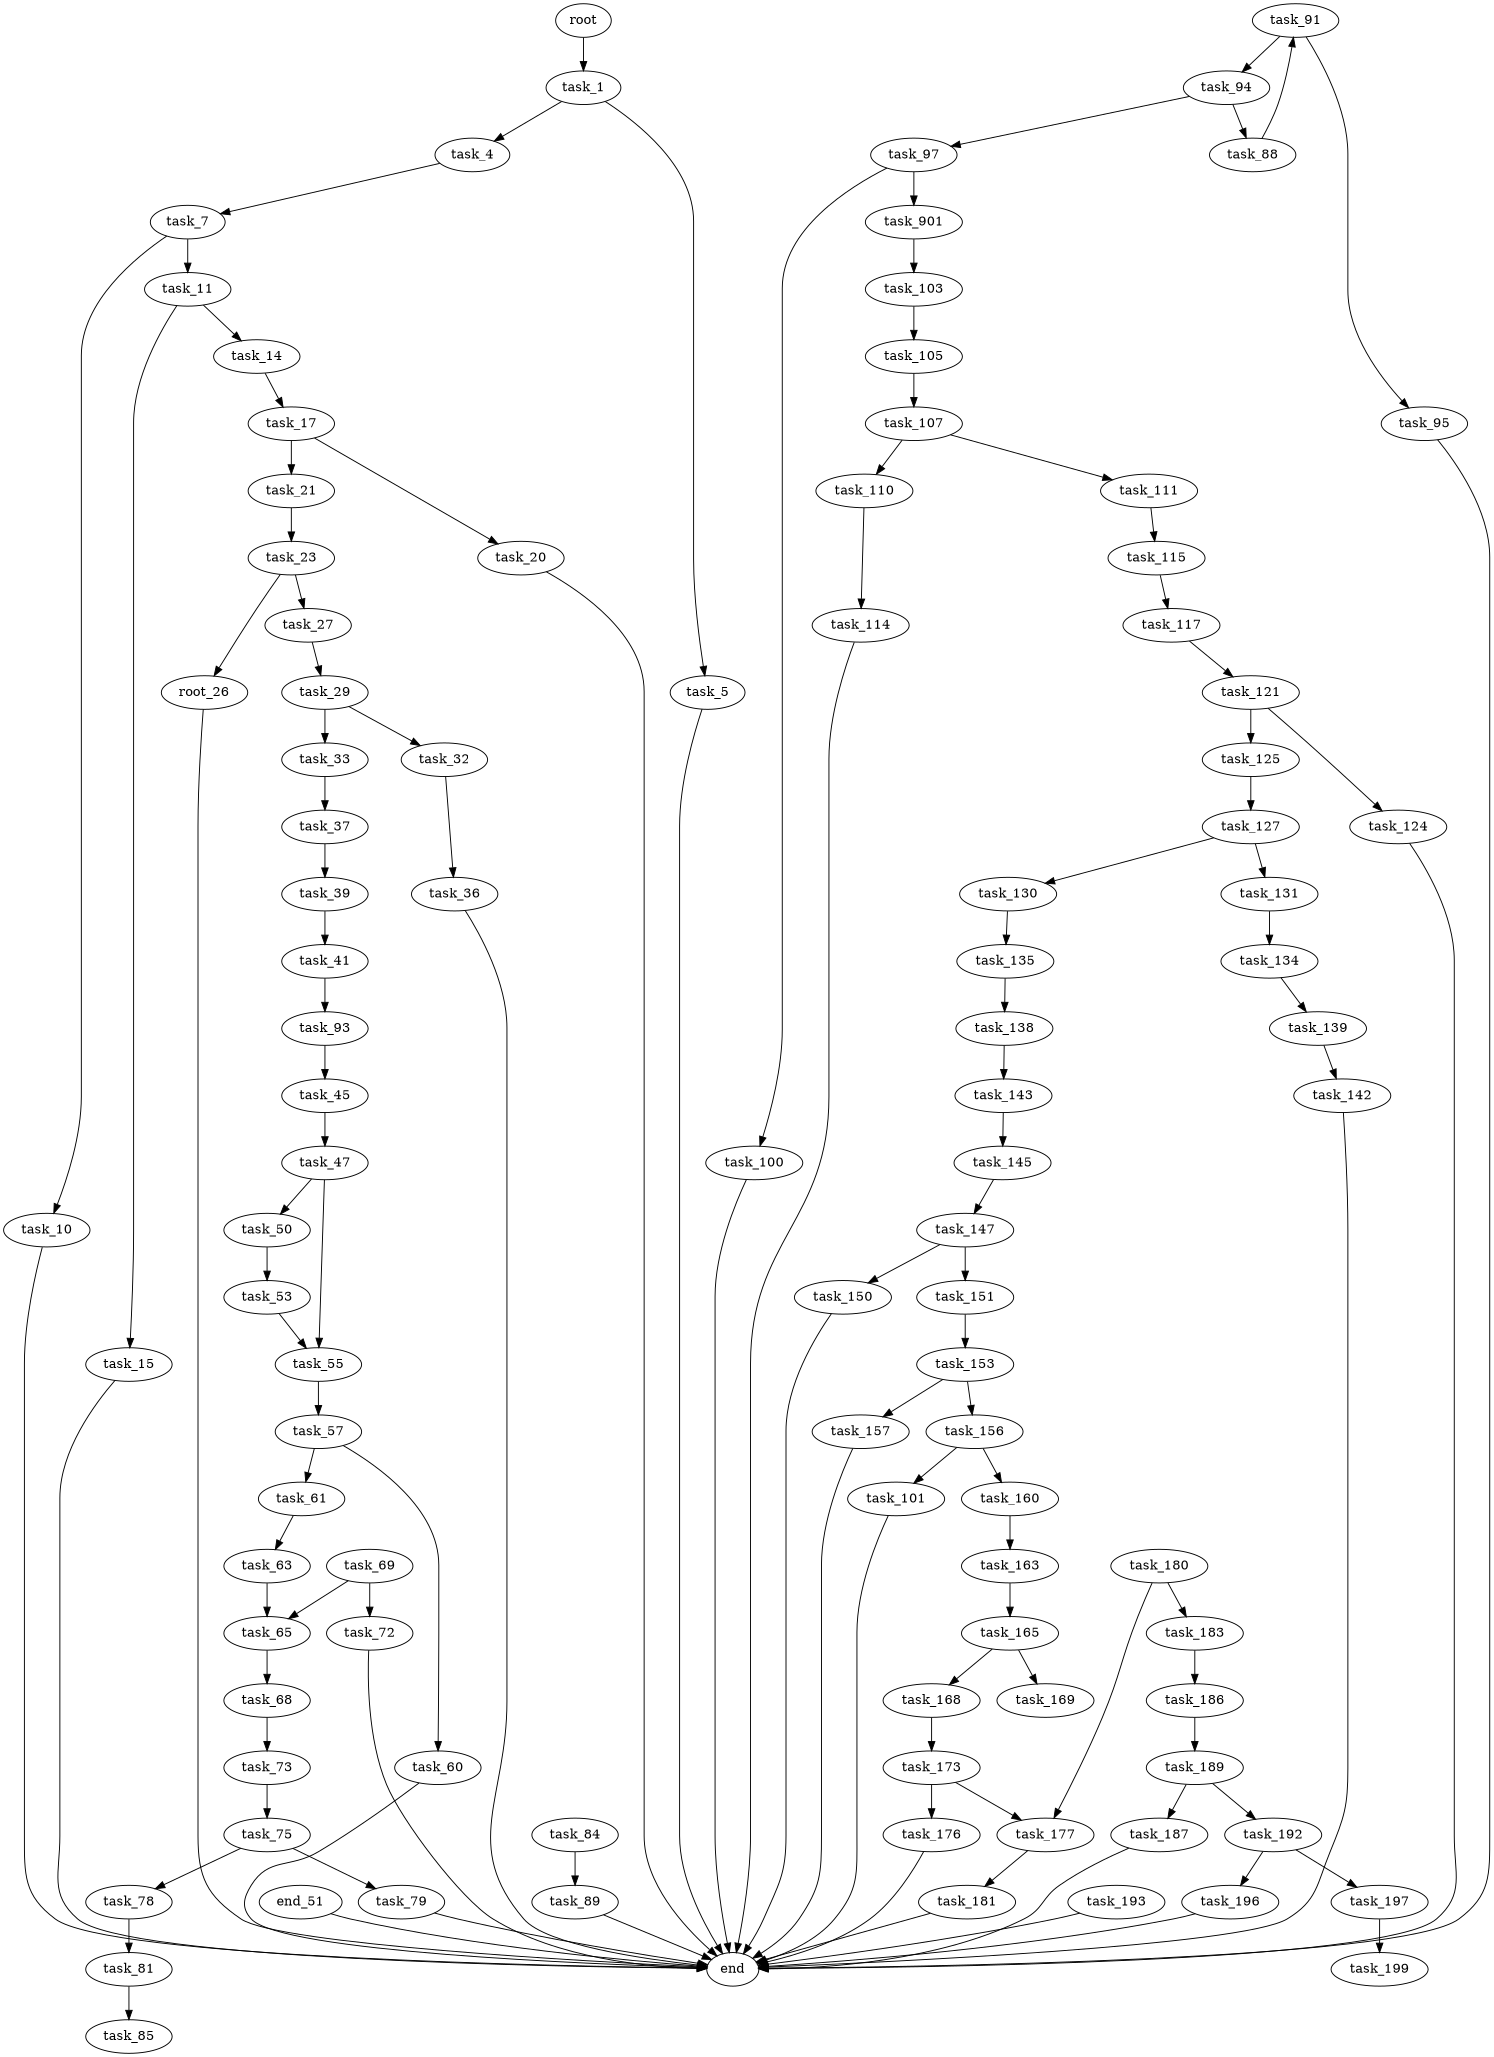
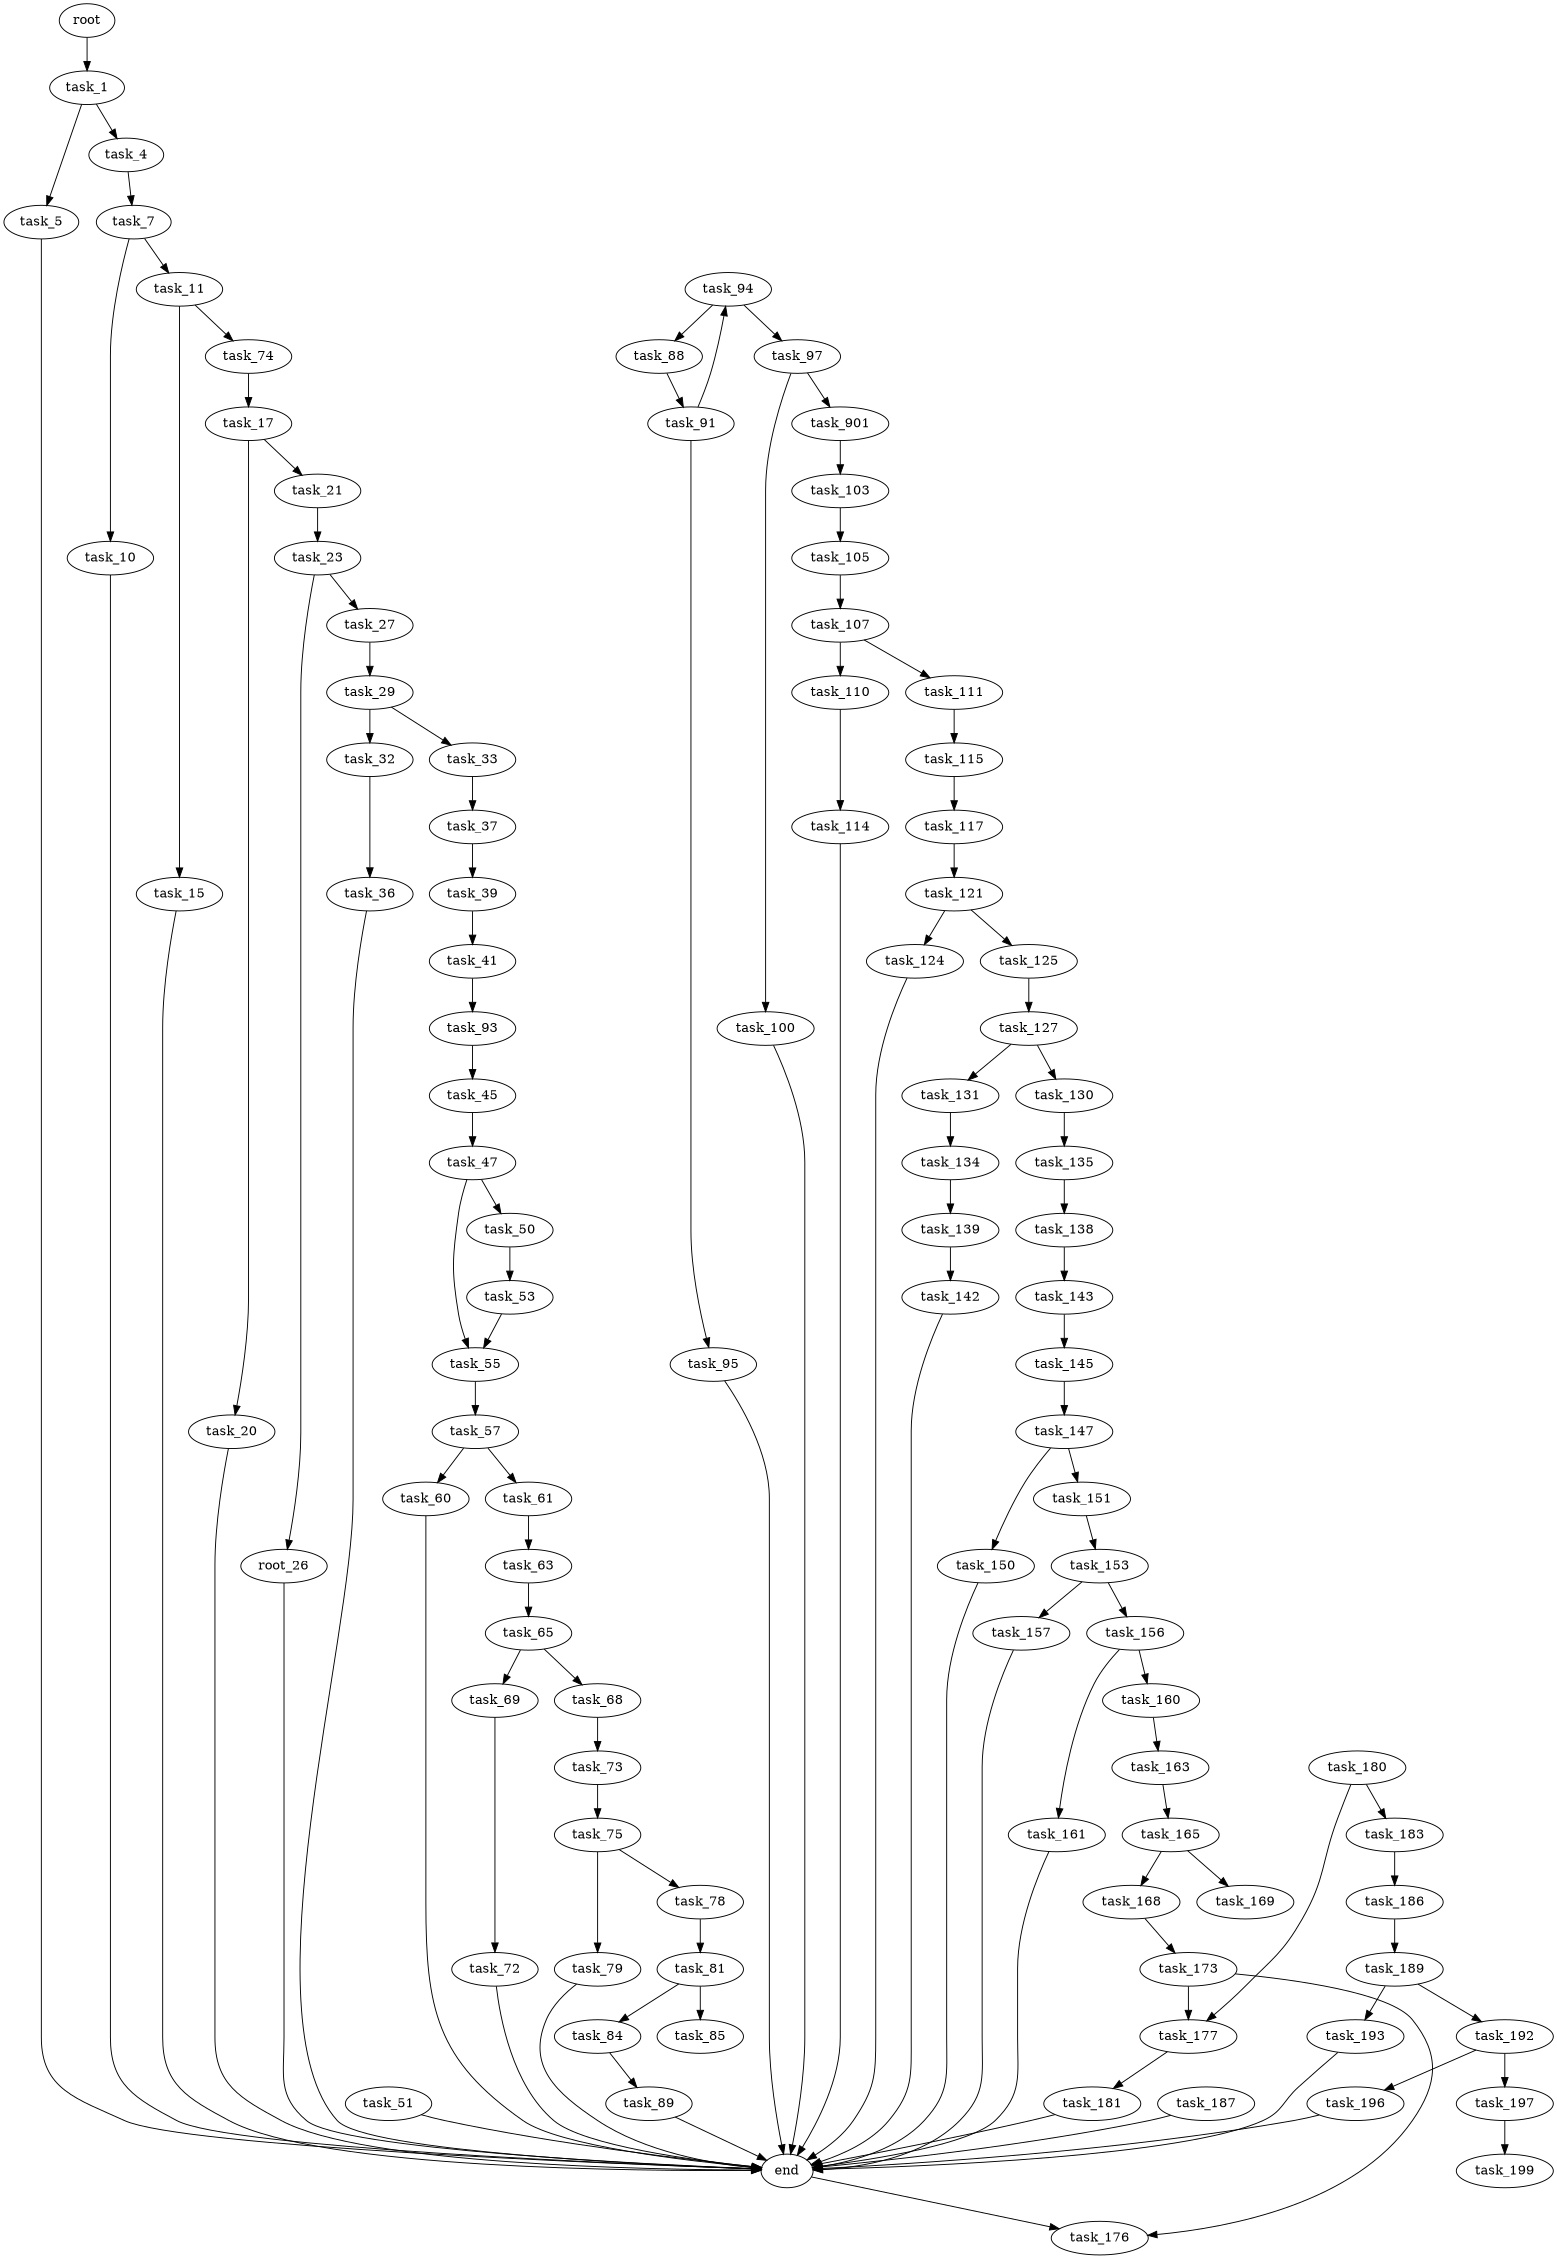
node "task_14": label "task_14" -> "task_74"
node "task_101": label "task_101" -> "task_161"
edge "task_69" -> "task_65": reversed
edge "task_189" -> "task_187": now "task_189" -> "task_193"
node "end_51": label "end_51" -> "task_51"
edge "task_176" -> "end": reversed
edge "task_81" -> "task_84": added
